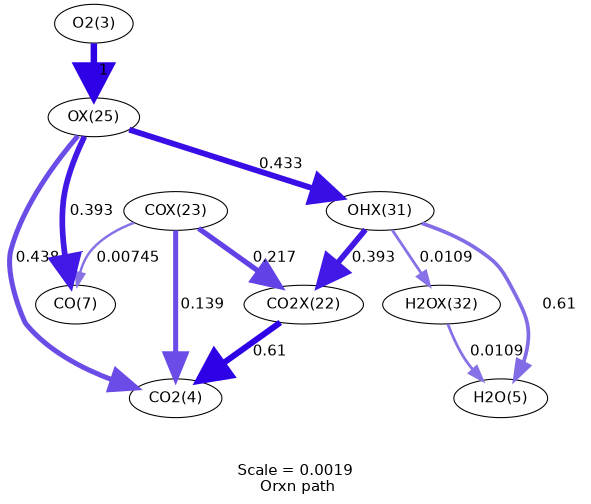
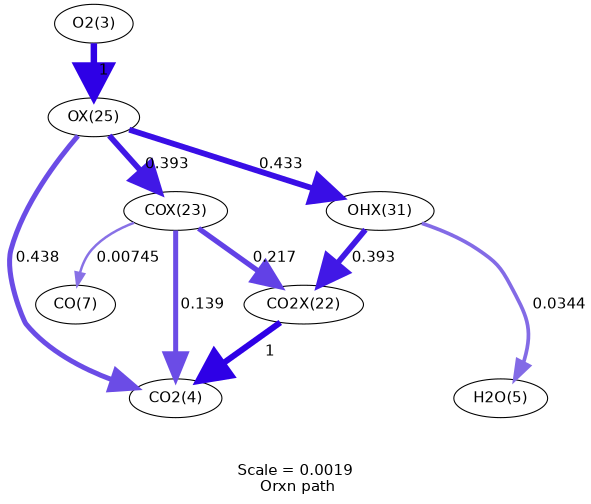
edge "OX(25)" -> "CO(7)": now "OX(25)" -> "COX(23)"
node "H2OX(32)": removed
edge "OHX(31)" -> "H2O(5)": label " 0.61" -> " 0.0344"
edge "CO2X(22)" -> "CO2(4)": label " 0.61" -> " 1"
